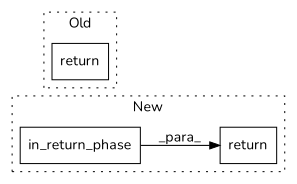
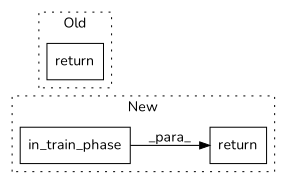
node "in_return_phase": label "in_return_phase" -> "in_train_phase"
